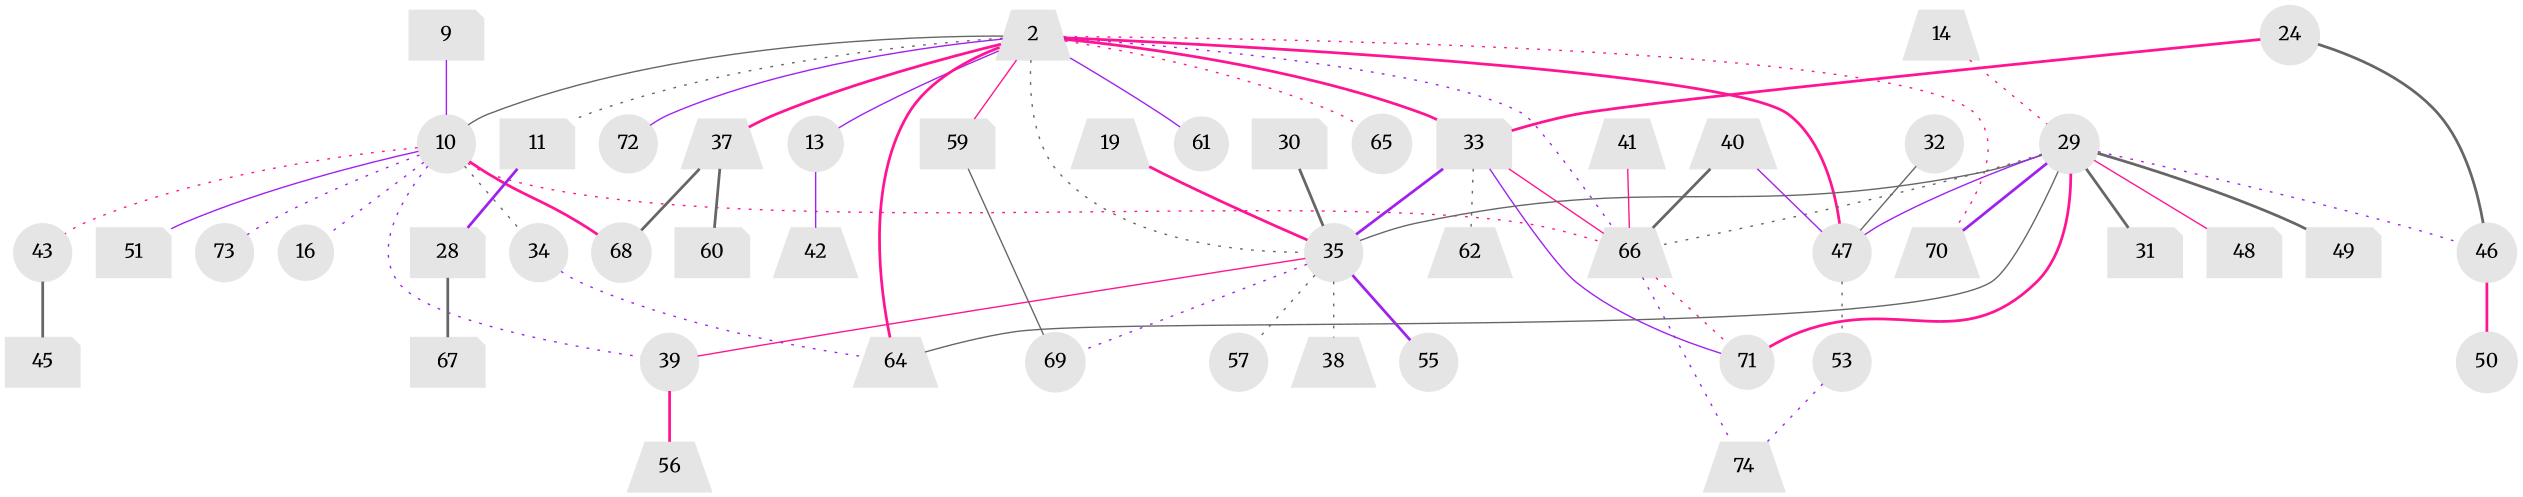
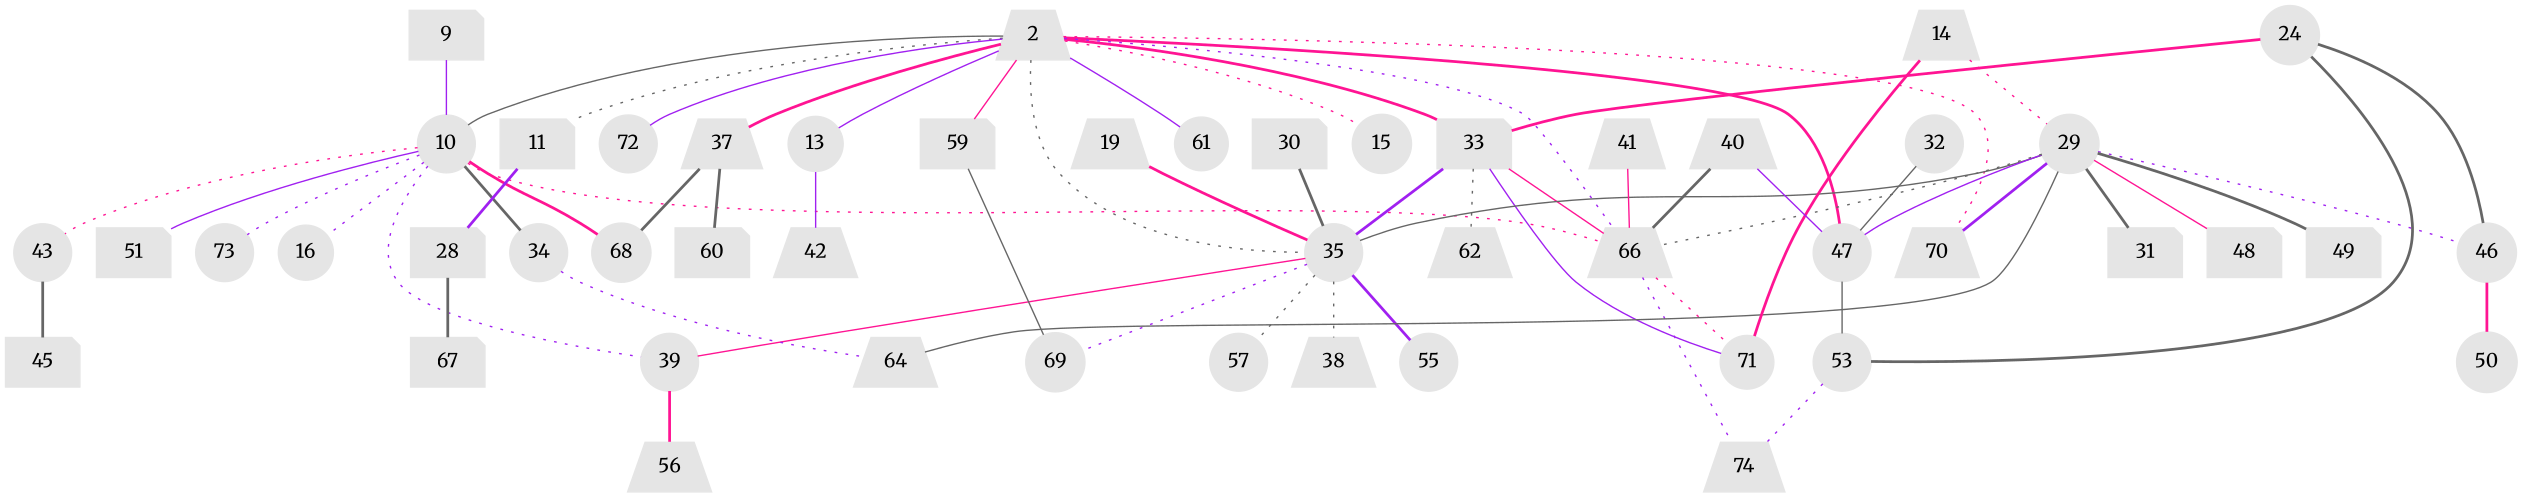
node "65": label "65" -> "15"
edge "2" -- "64": removed
edge "10" -- "34": style dotted -> bold
edge "47" -- "53": style dotted -> solid
edge "29" -- "71": now "14" -- "71"
edge "24" -- "53": added
